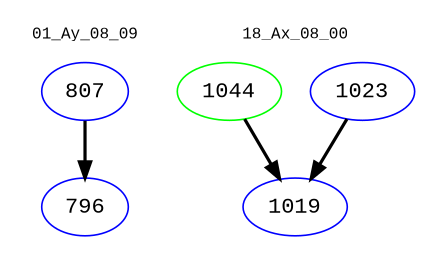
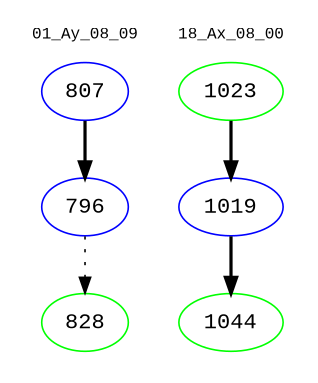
node "1023": color blue -> green
edge "1044" -> "1019": reversed
node "828": added
